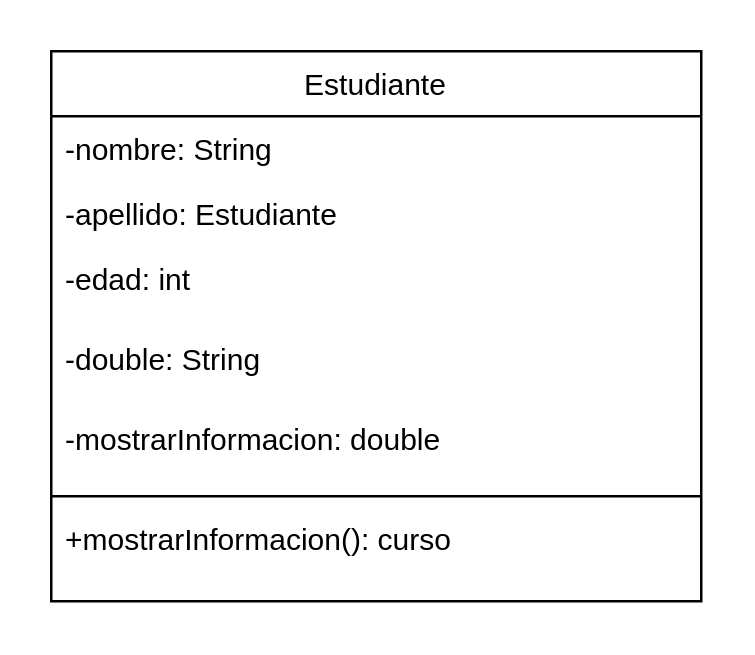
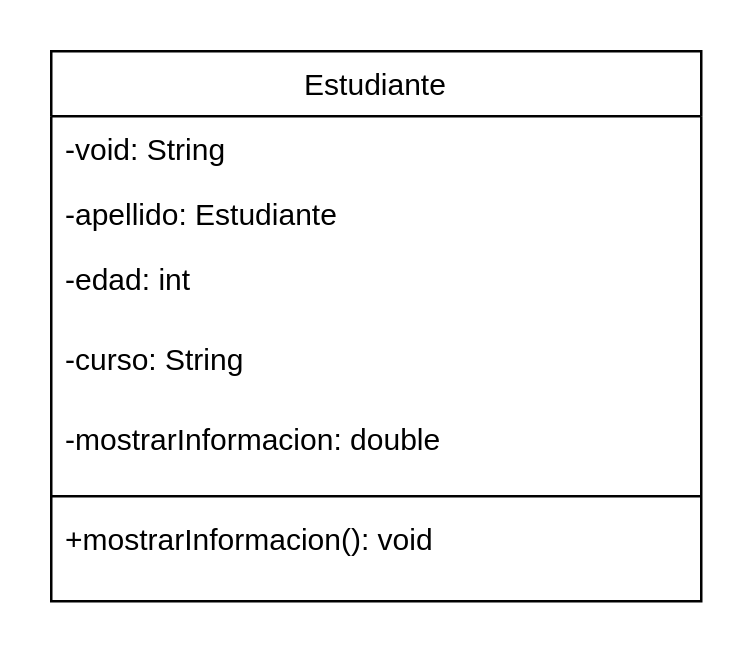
node "-nombre: String": label "-nombre: String" -> "-void: String"
node "-double: String": label "-double: String" -> "-curso: String"
node "+mostrarInformacion(): curso": label "+mostrarInformacion(): curso" -> "+mostrarInformacion(): void"
